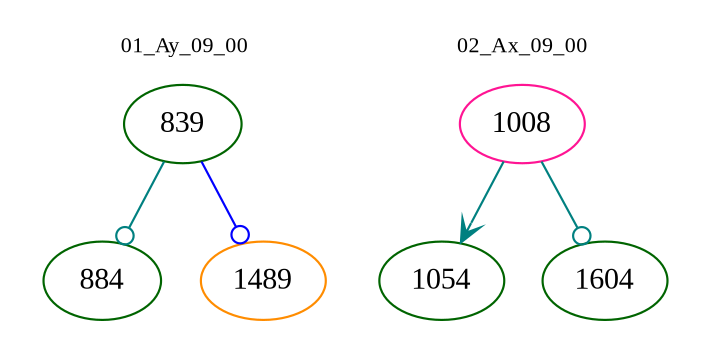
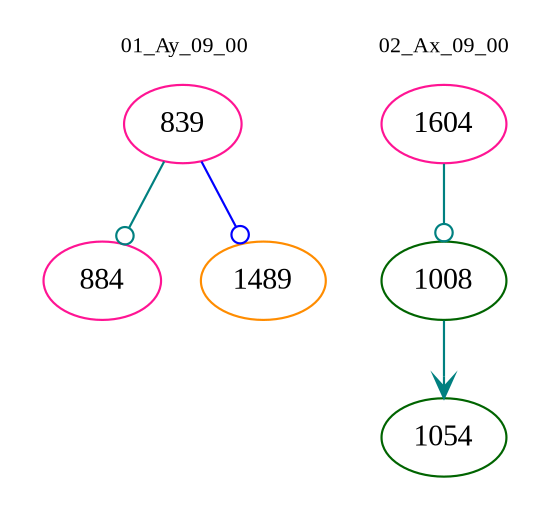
node "839": color darkgreen -> deeppink
node "1008": color deeppink -> darkgreen
edge "1008" -> "1604": reversed
node "884": color darkgreen -> deeppink
node "1604": color darkgreen -> deeppink
